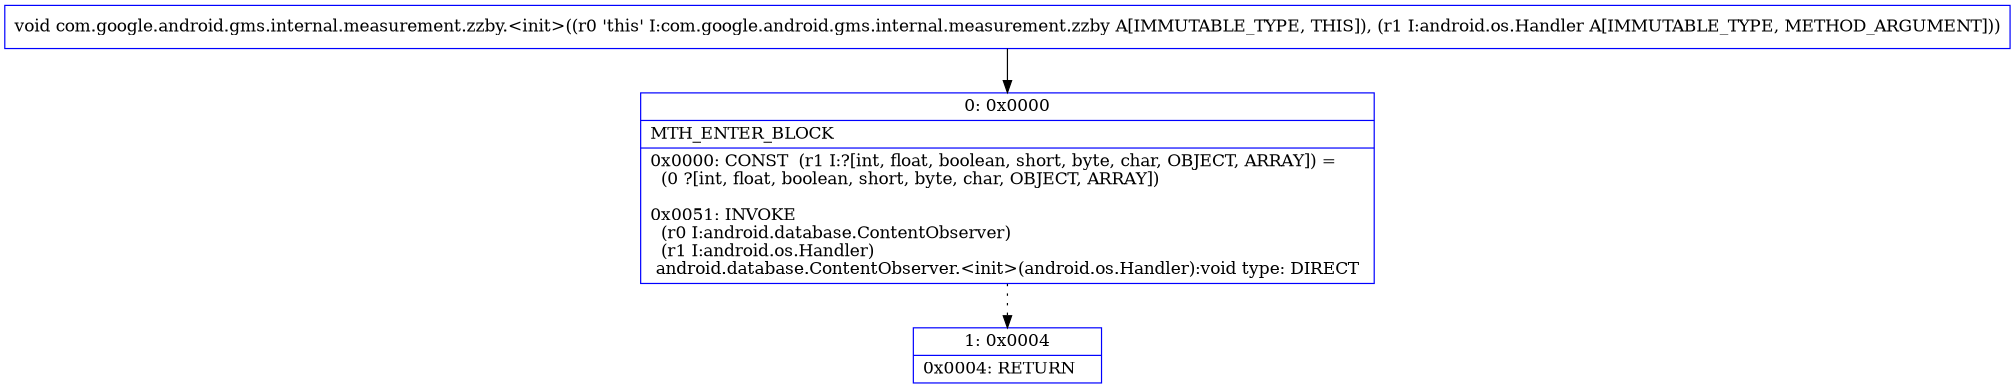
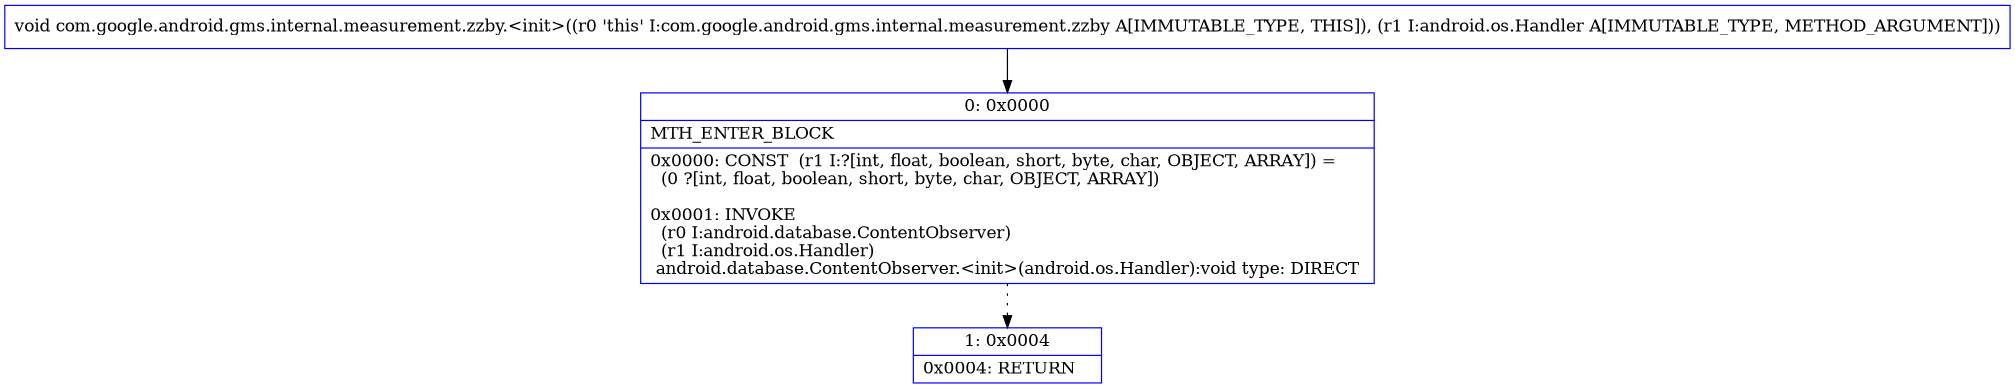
node "0: 0x0000": text "0x0051: INVOKE" -> "0x0001: INVOKE"
